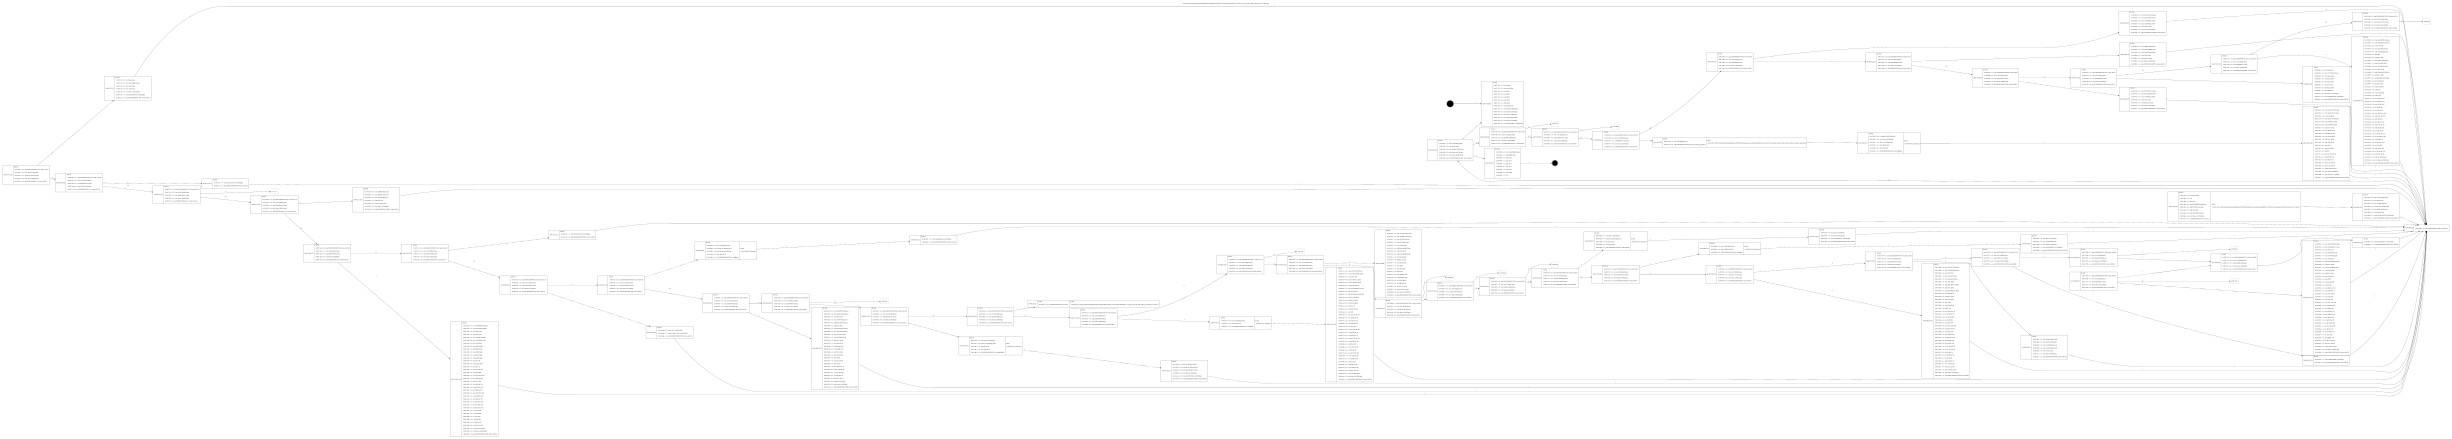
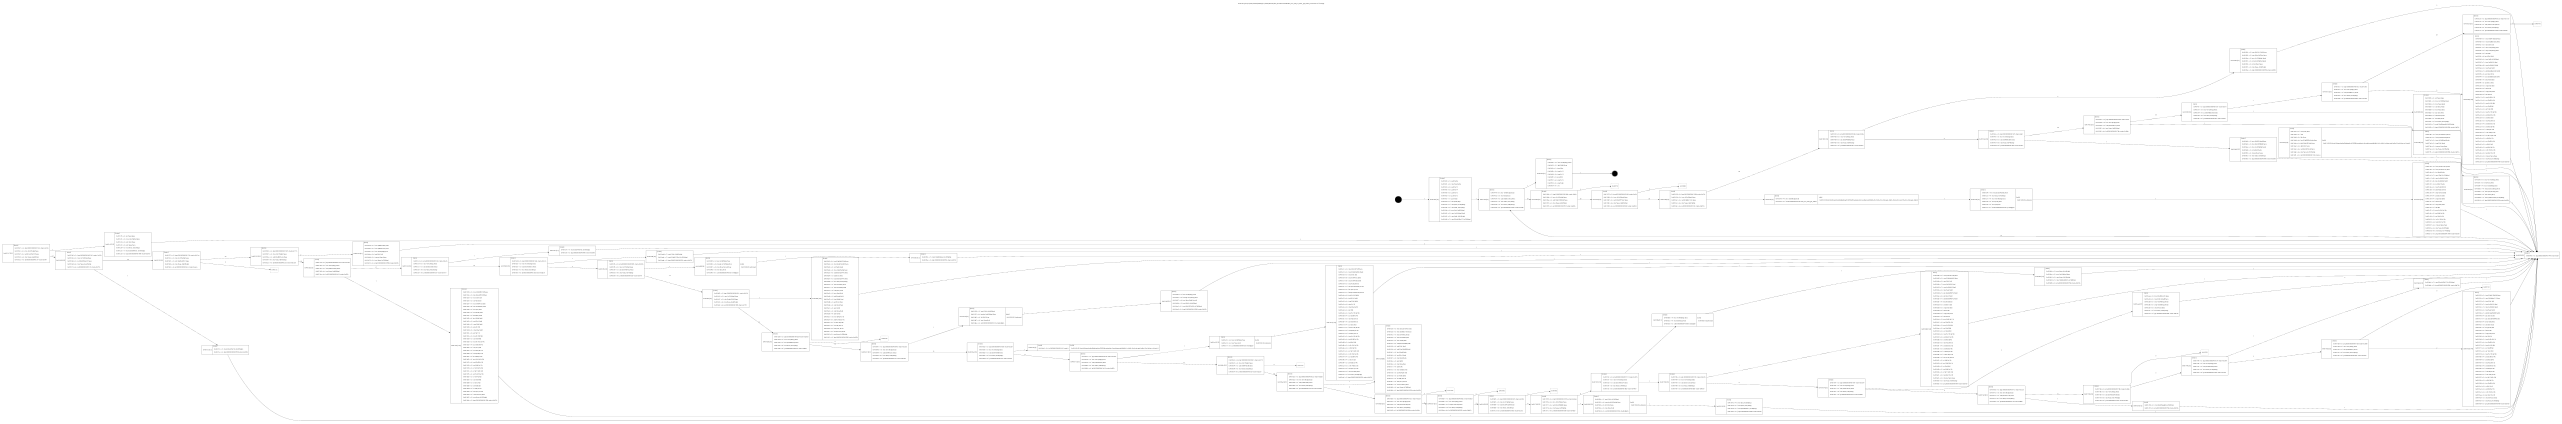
edge "0x40144f [23]" -> "0x401420 [47]": reversed
edge "0x4017b8 [25]" -> "0x40179f [25]": reversed
